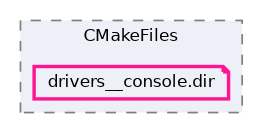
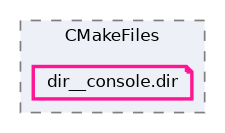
node "drivers__console.dir": label "drivers__console.dir" -> "dir__console.dir"
